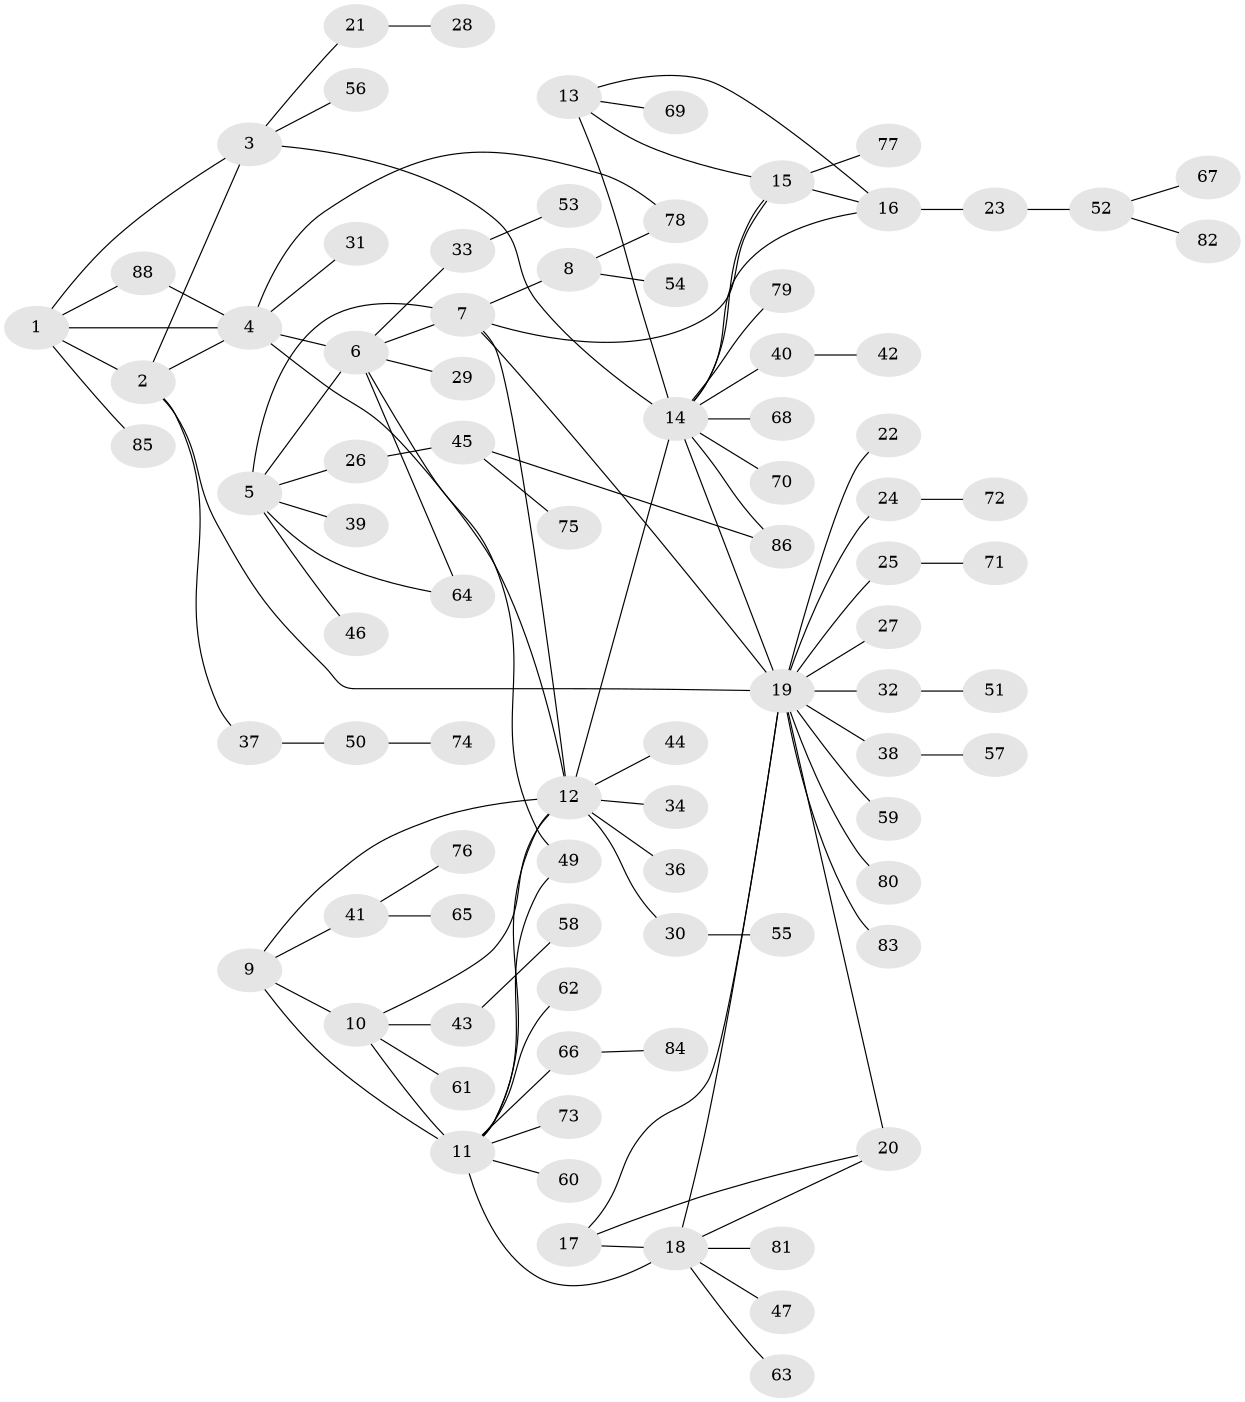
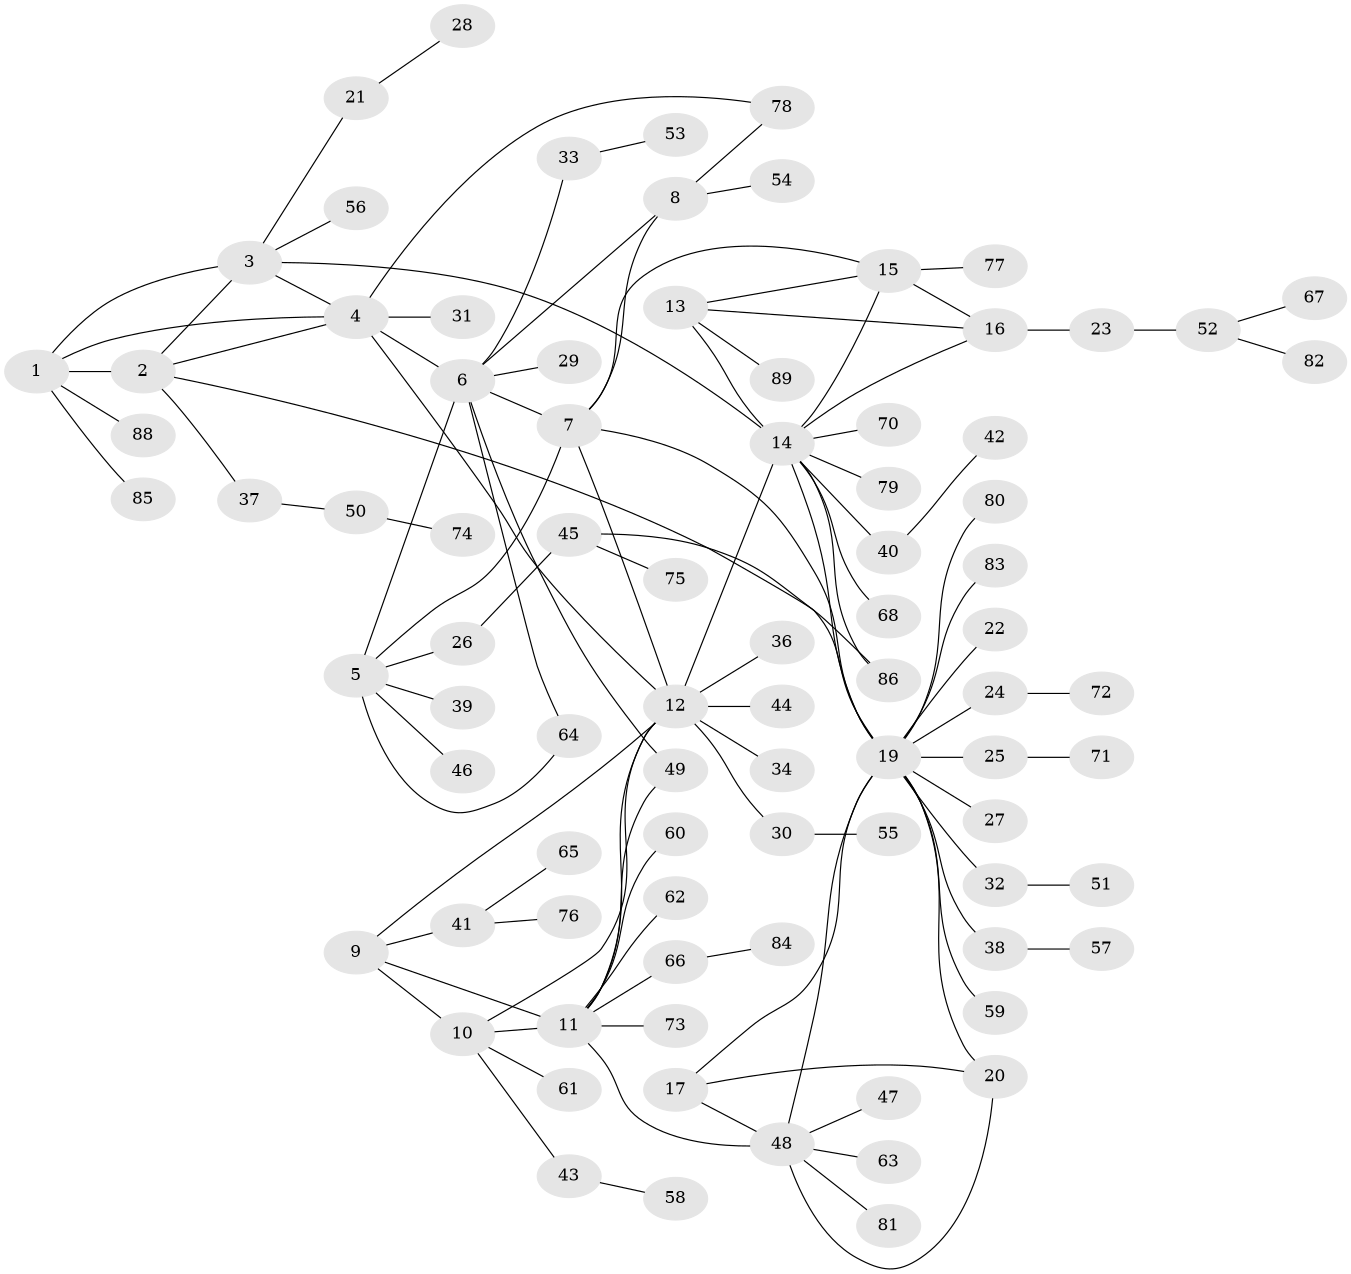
node "69": label "69" -> "89"
edge "8" -- "6": added
edge "88" -- "4": now "3" -- "4"
node "18": label "18" -> "48"
